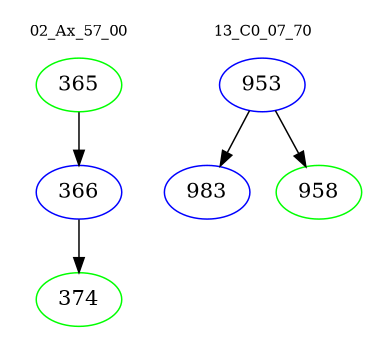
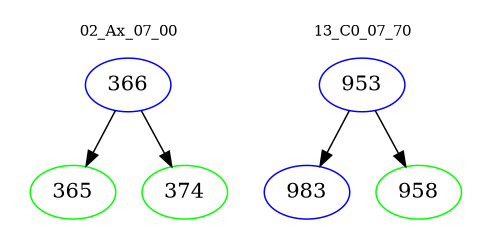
cluster "02_Ax_57_00": label "02_Ax_57_00" -> "02_Ax_07_00"
edge "365" -> "366": reversed
